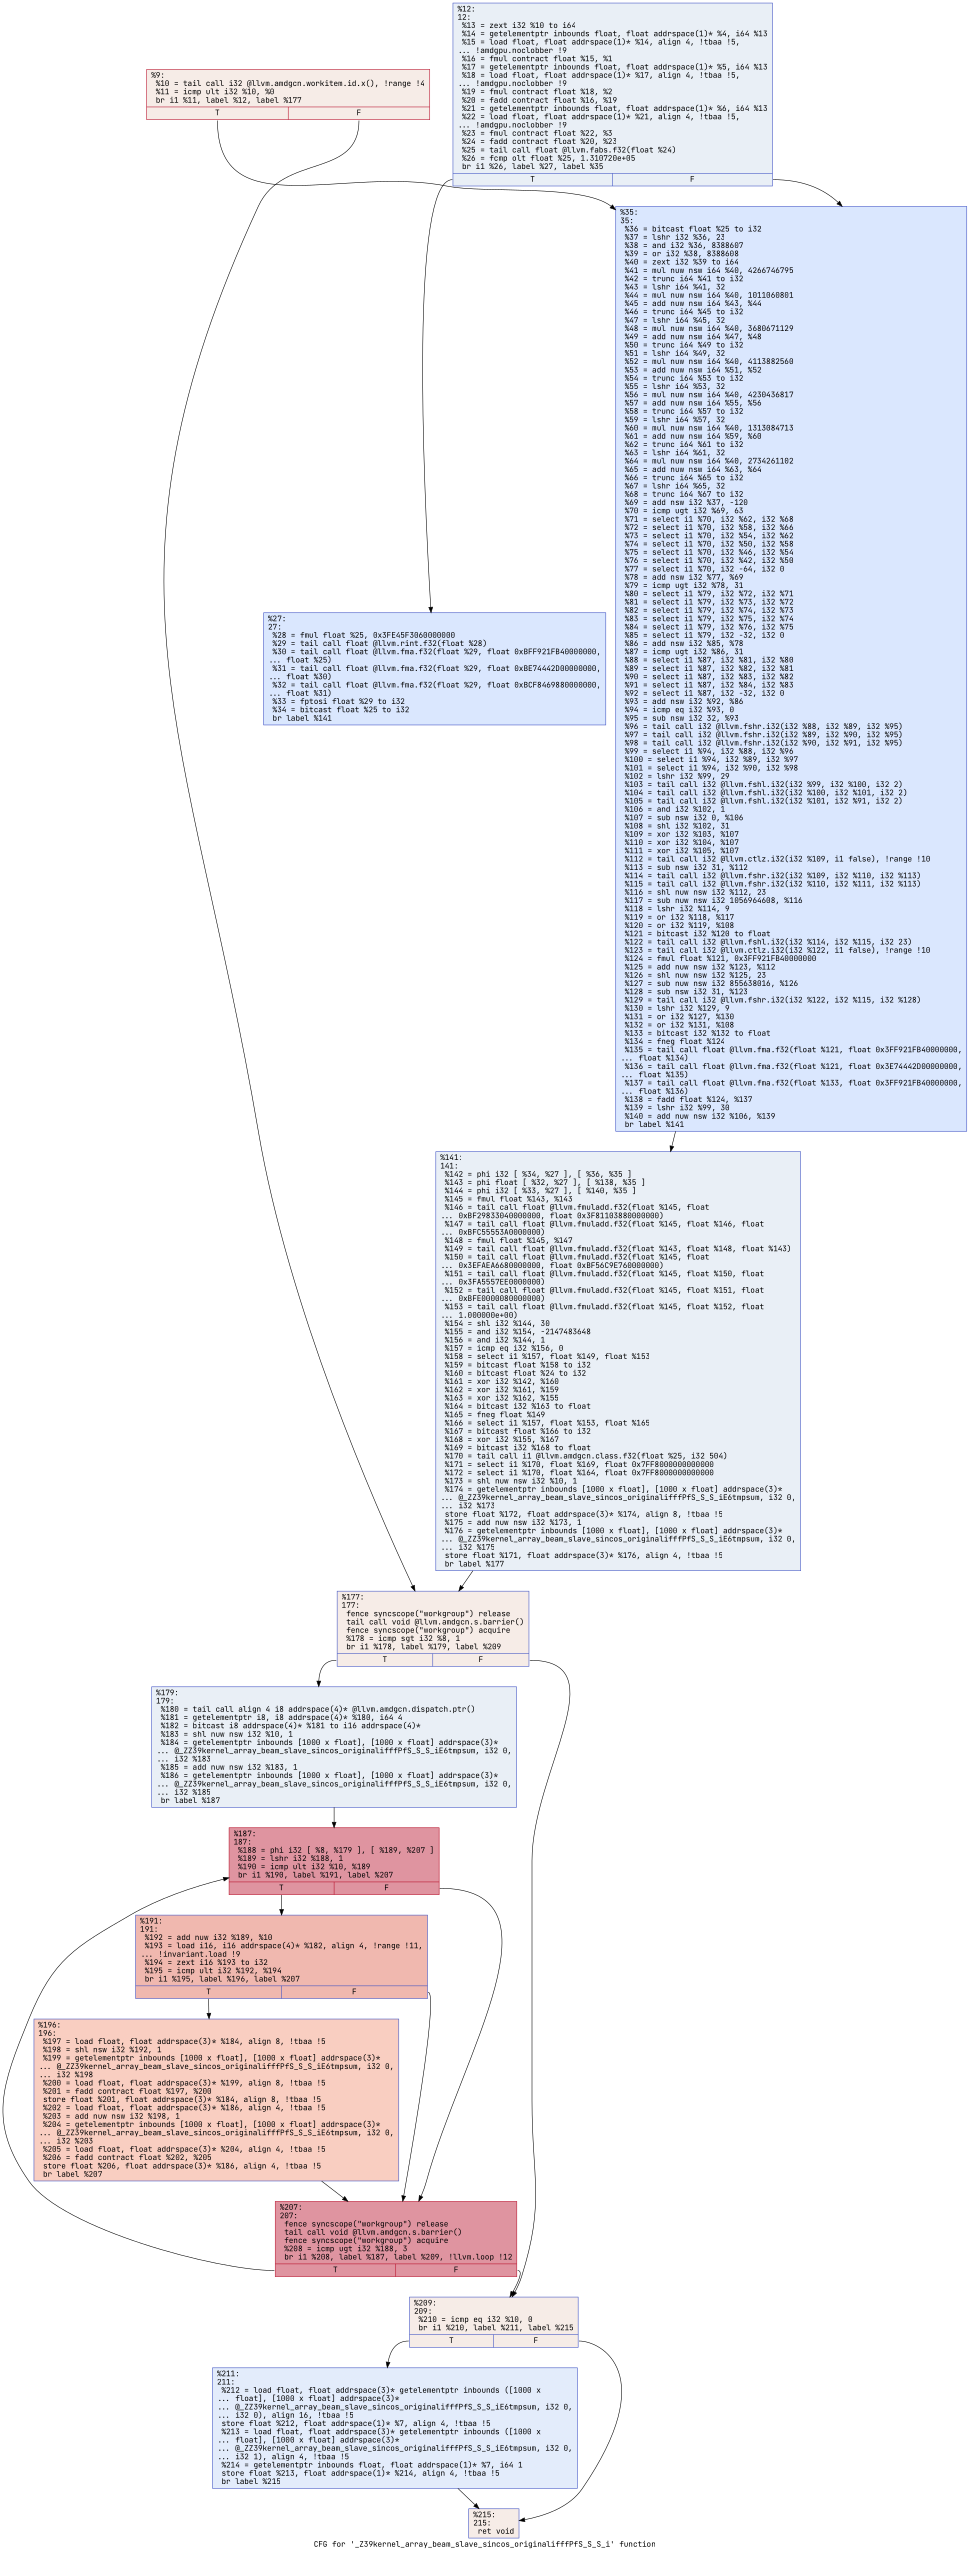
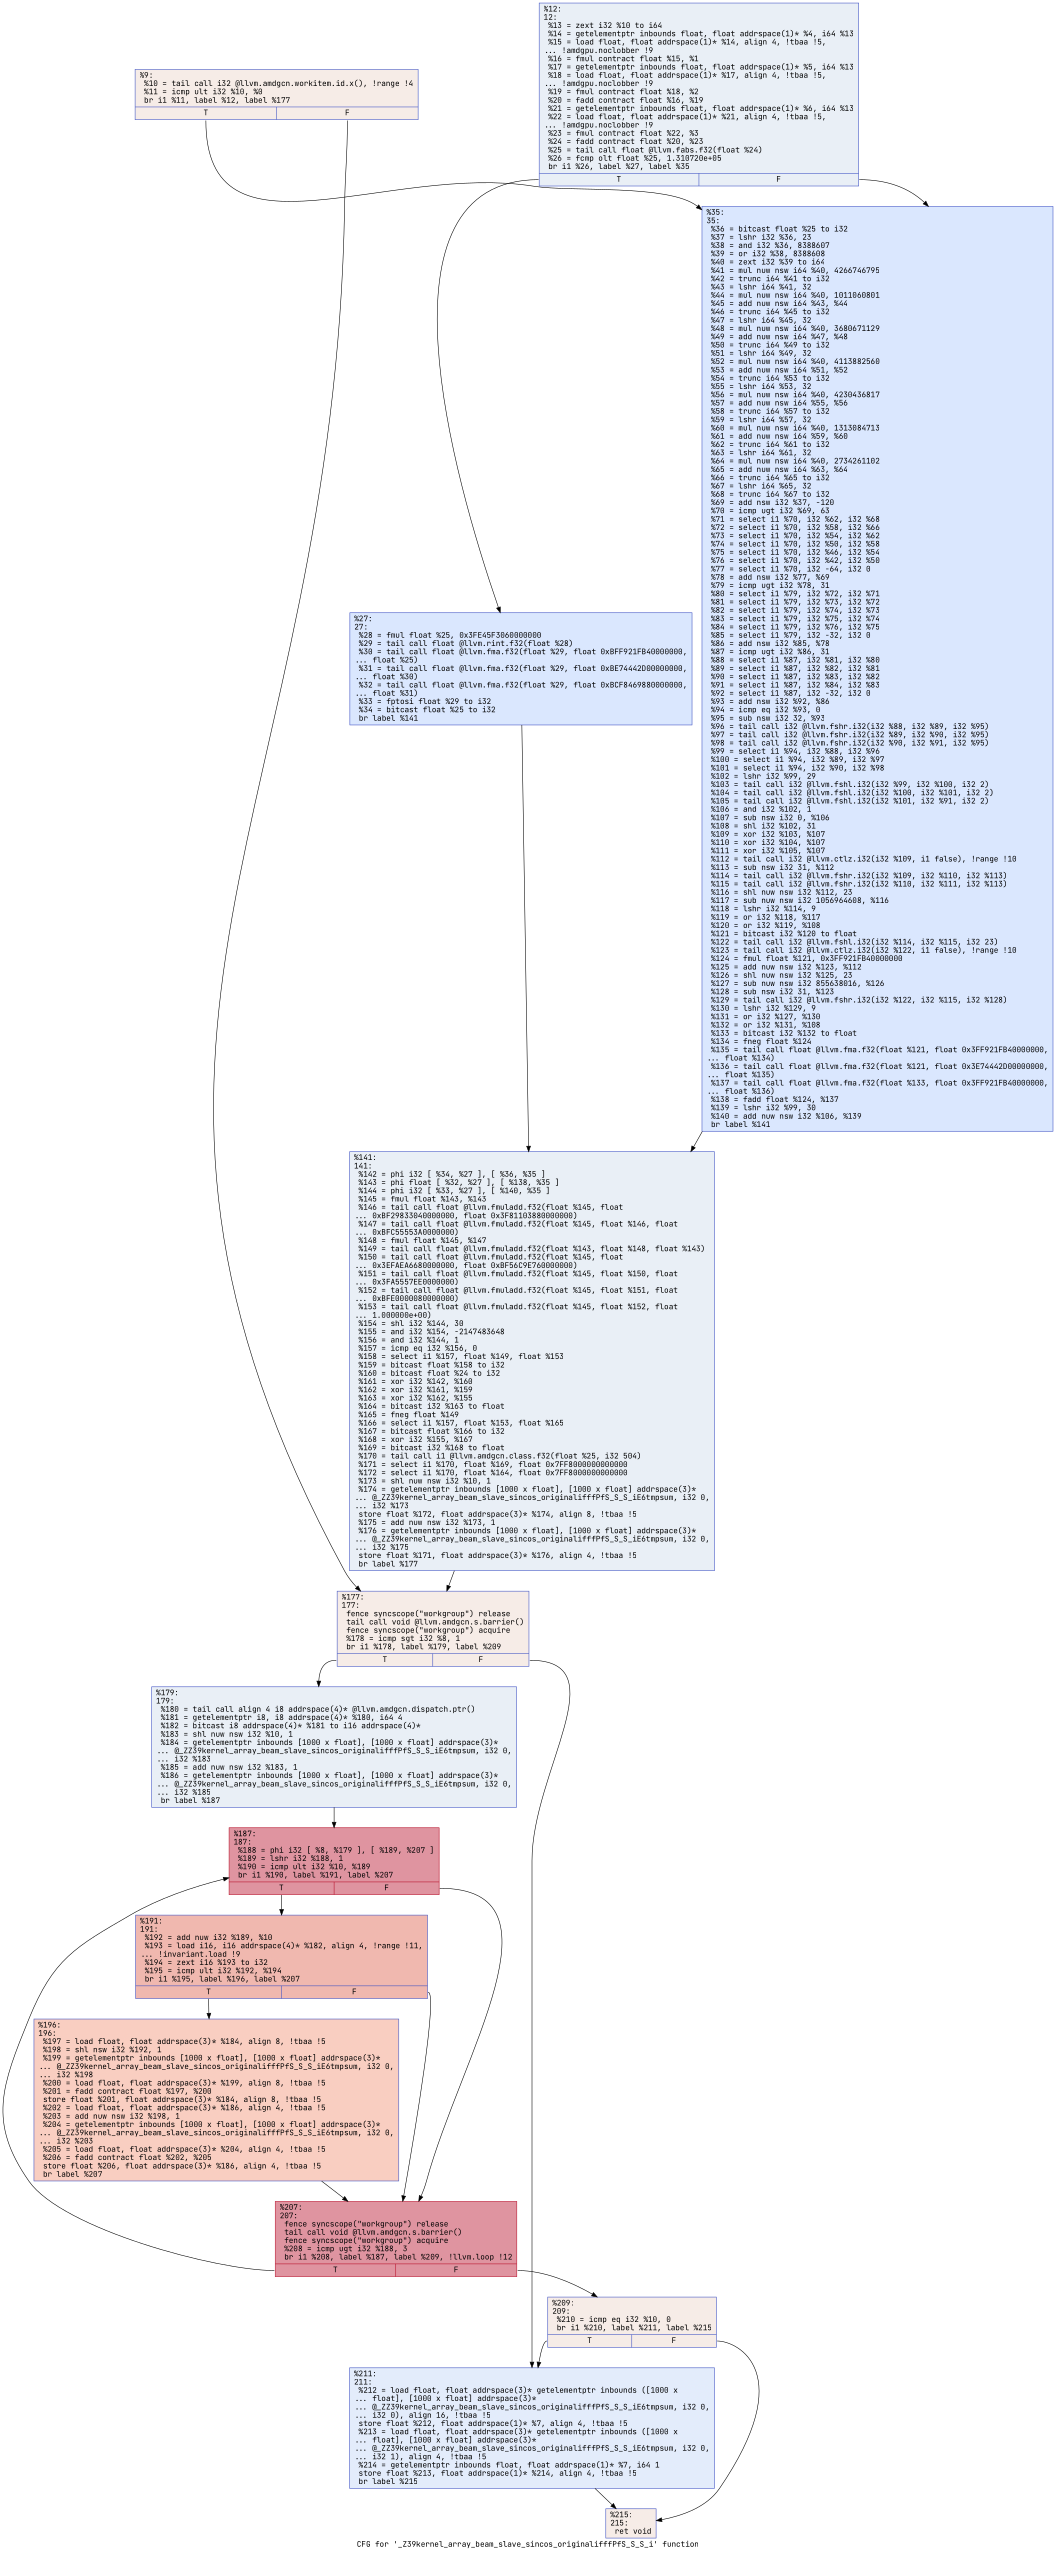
node "%9:": color #b70d28ff -> #3d50c3ff
edge "%27:" -> "%141:": added
edge "%177:" -> "%209:": now "%177:" -> "%211:"
